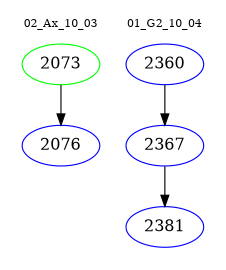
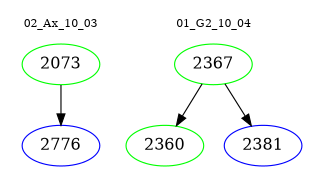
node "2360": color blue -> green
edge "2360" -> "2367": reversed
node "2076": label "2076" -> "2776"
node "2367": color blue -> green
